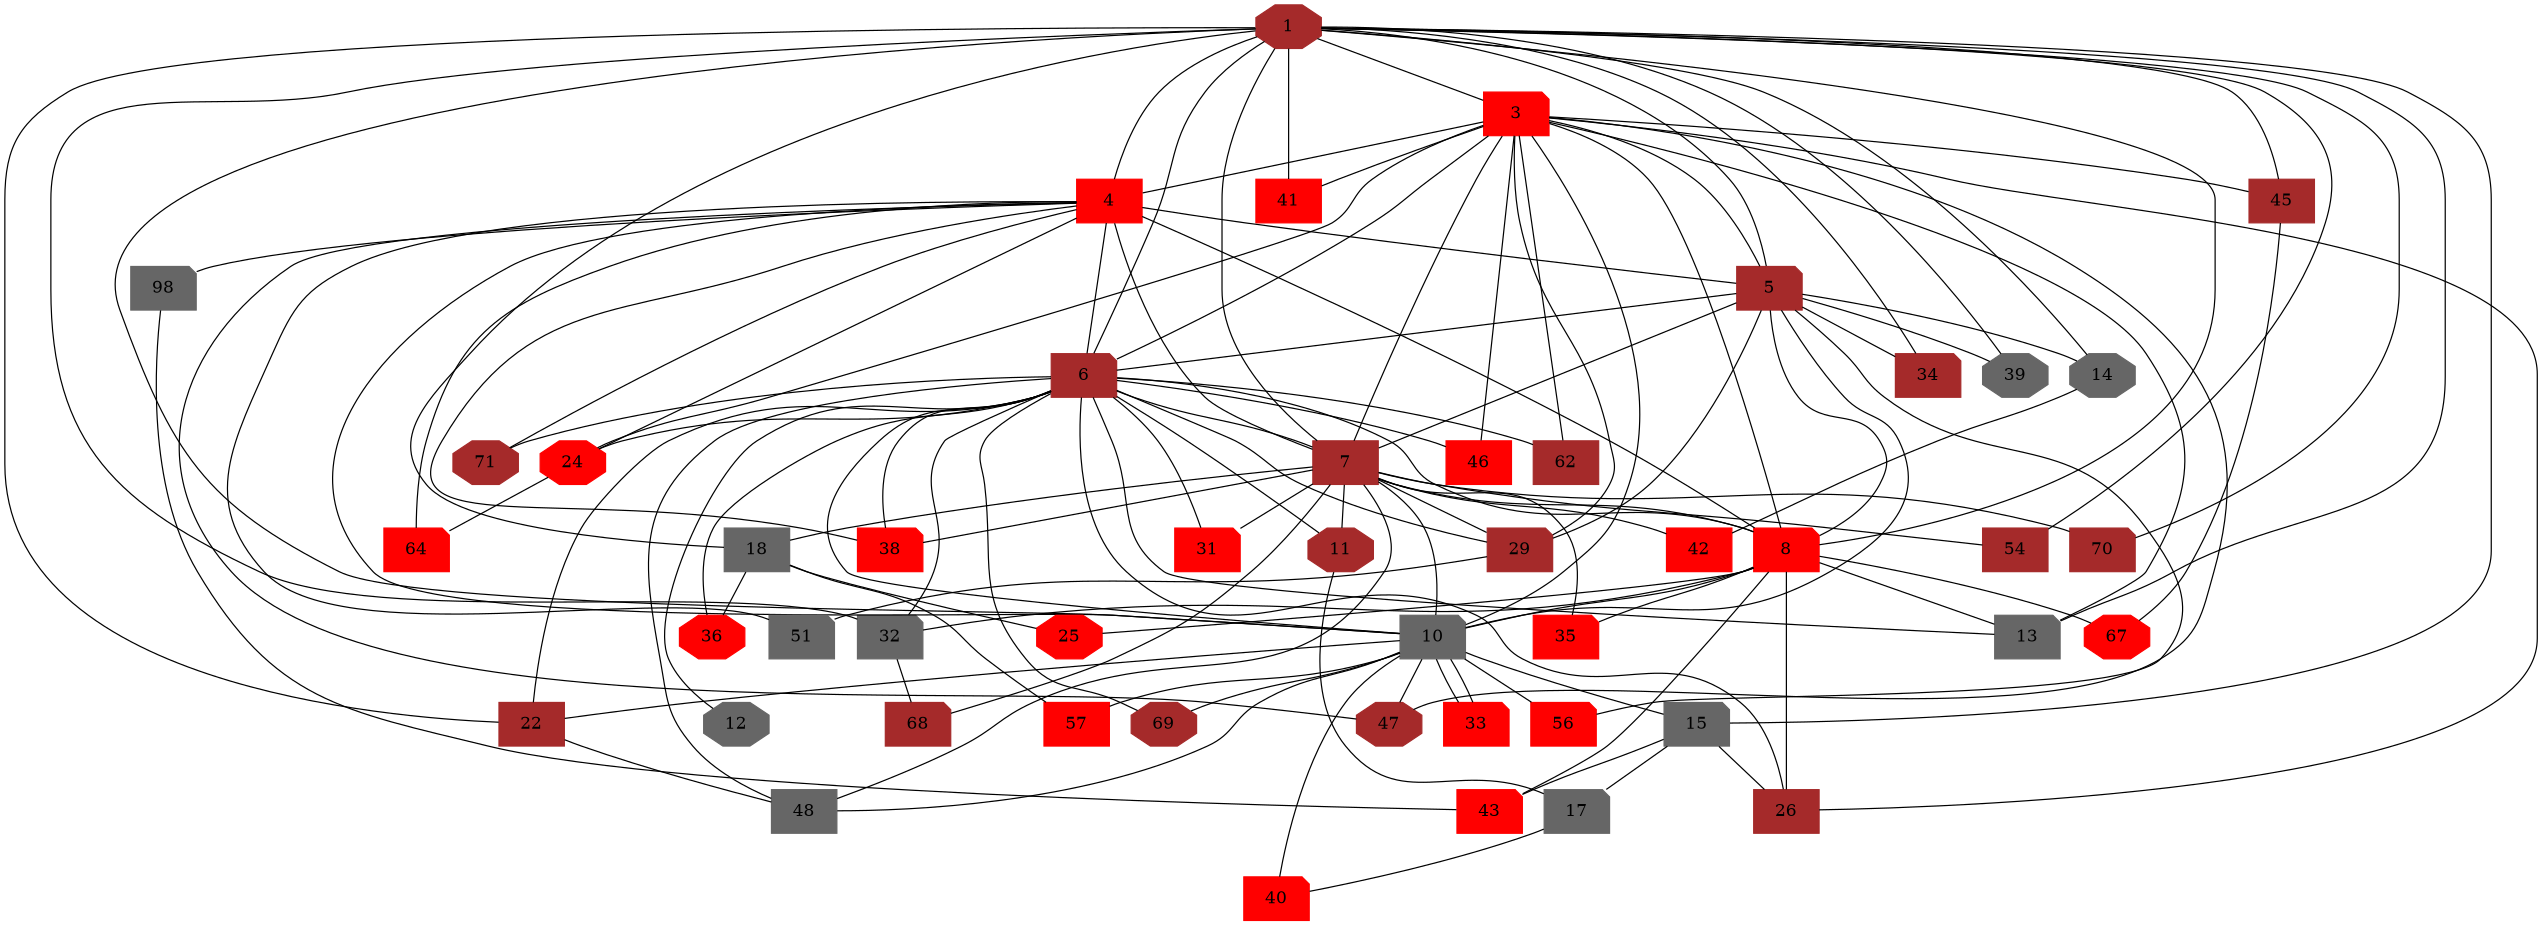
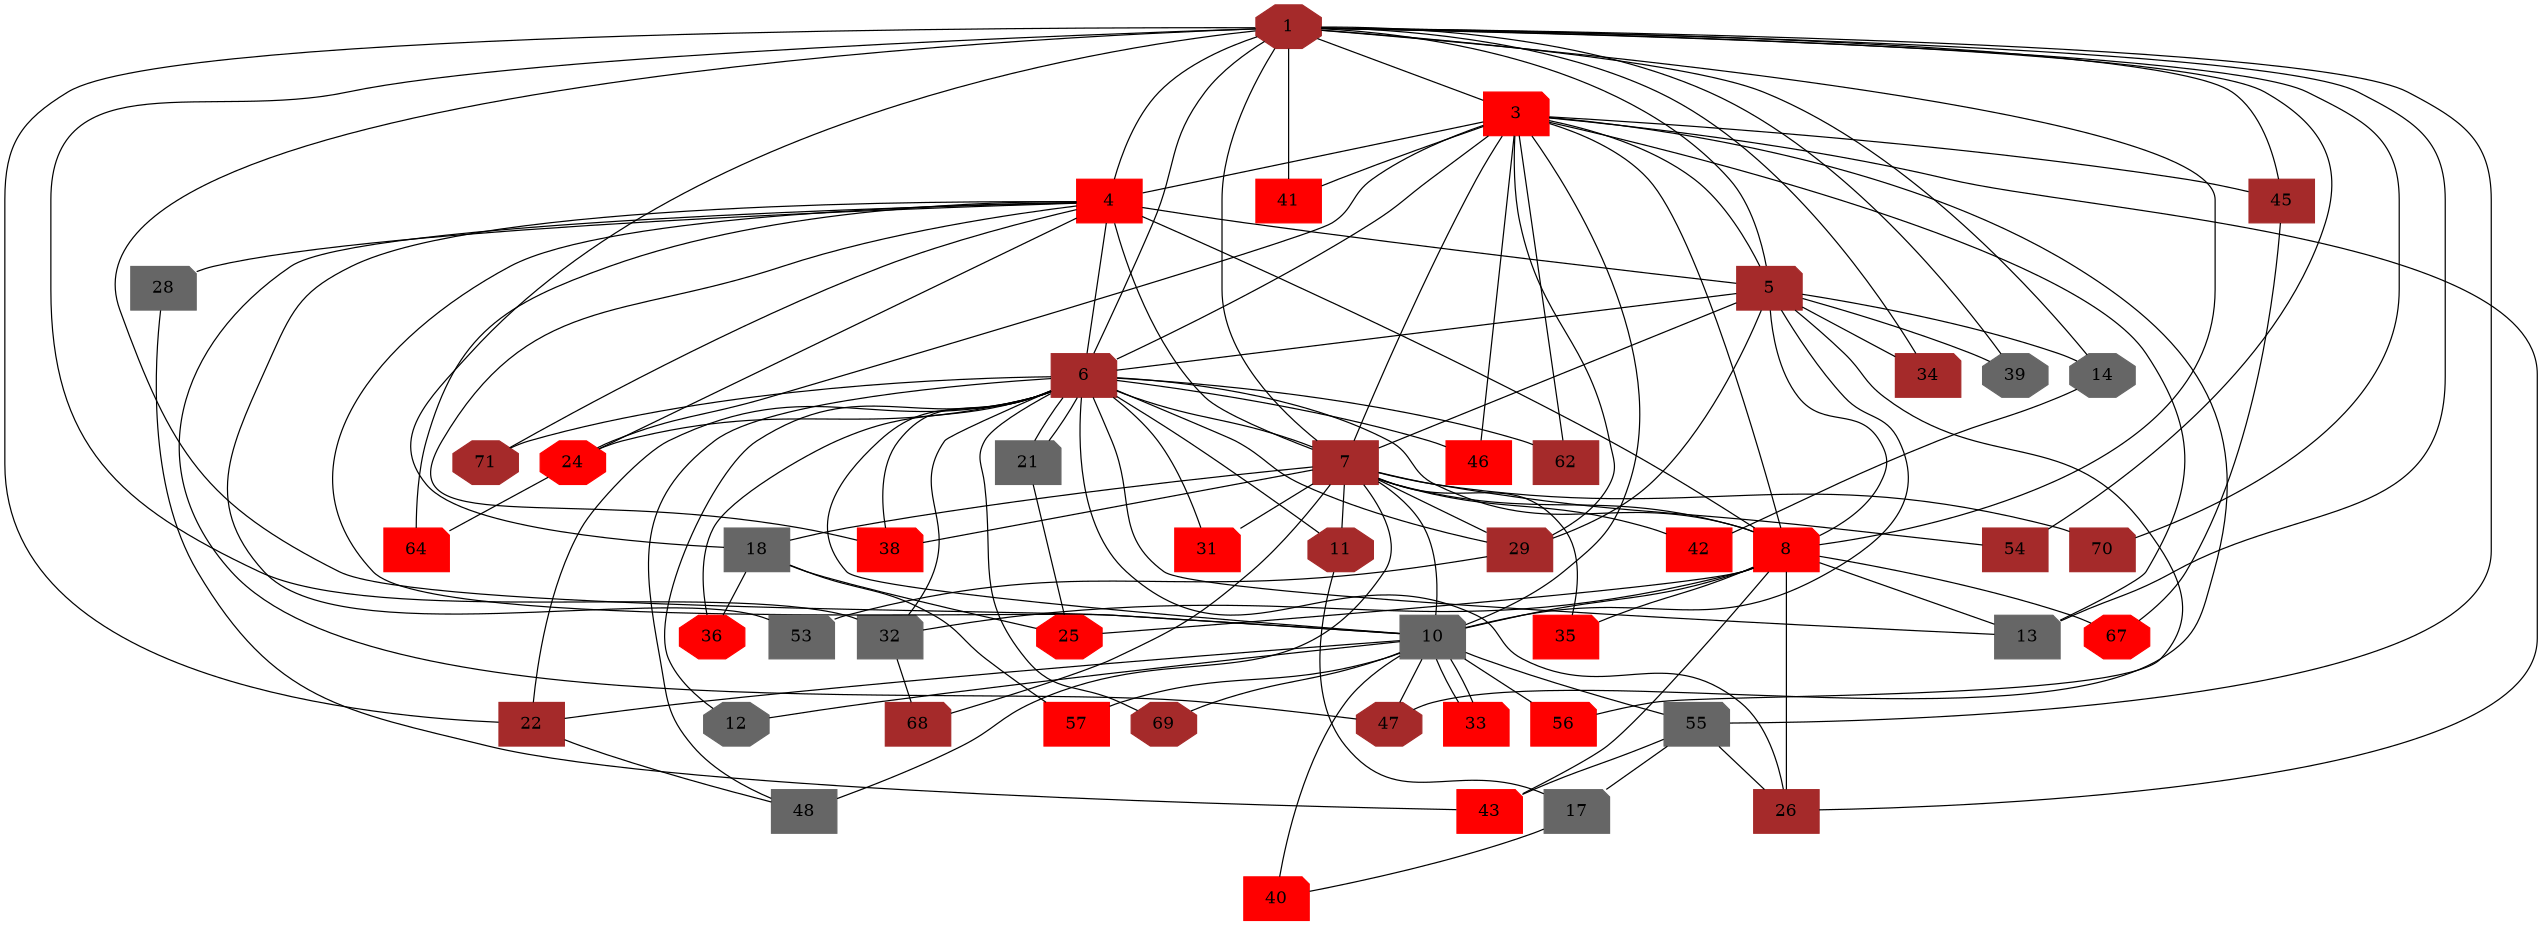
node "98": label "98" -> "28"
node "21": added
node "51": label "51" -> "53"
node "15": label "15" -> "55"
edge "10" -- "48": now "10" -- "12"
